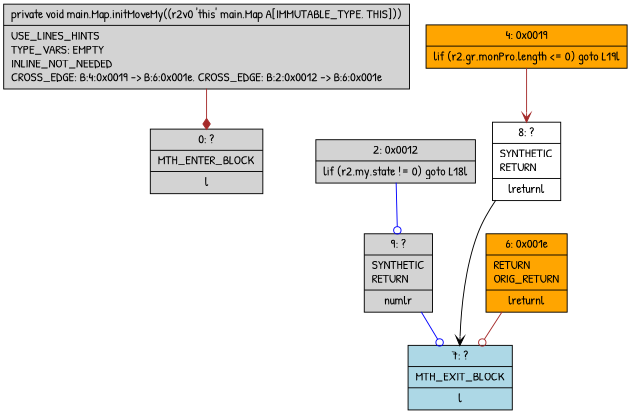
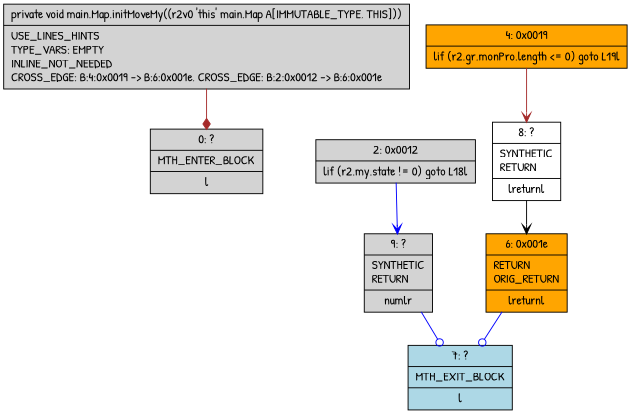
edge "2: 0x0012" -> "9: ?": arrowhead odot -> vee
edge "8: ?" -> "7: ?": now "8: ?" -> "6: 0x001e"
edge "6: 0x001e" -> "7: ?": color brown -> blue
